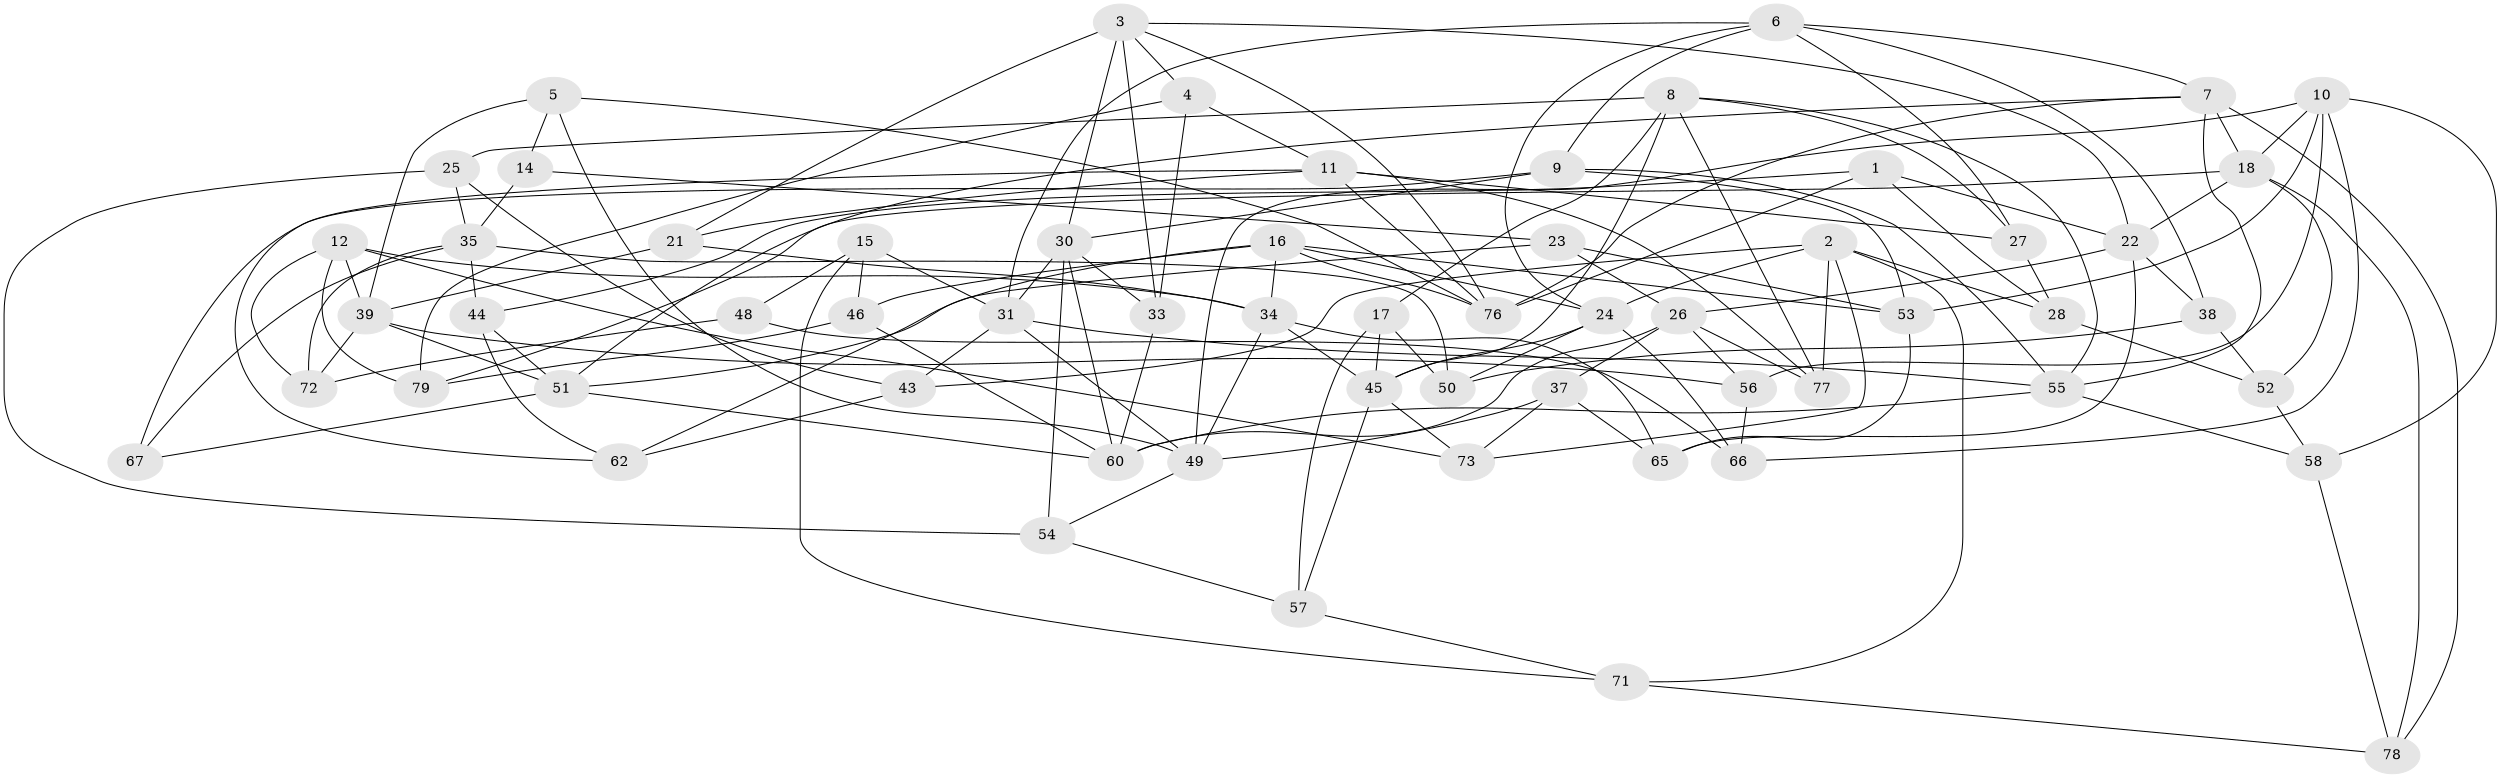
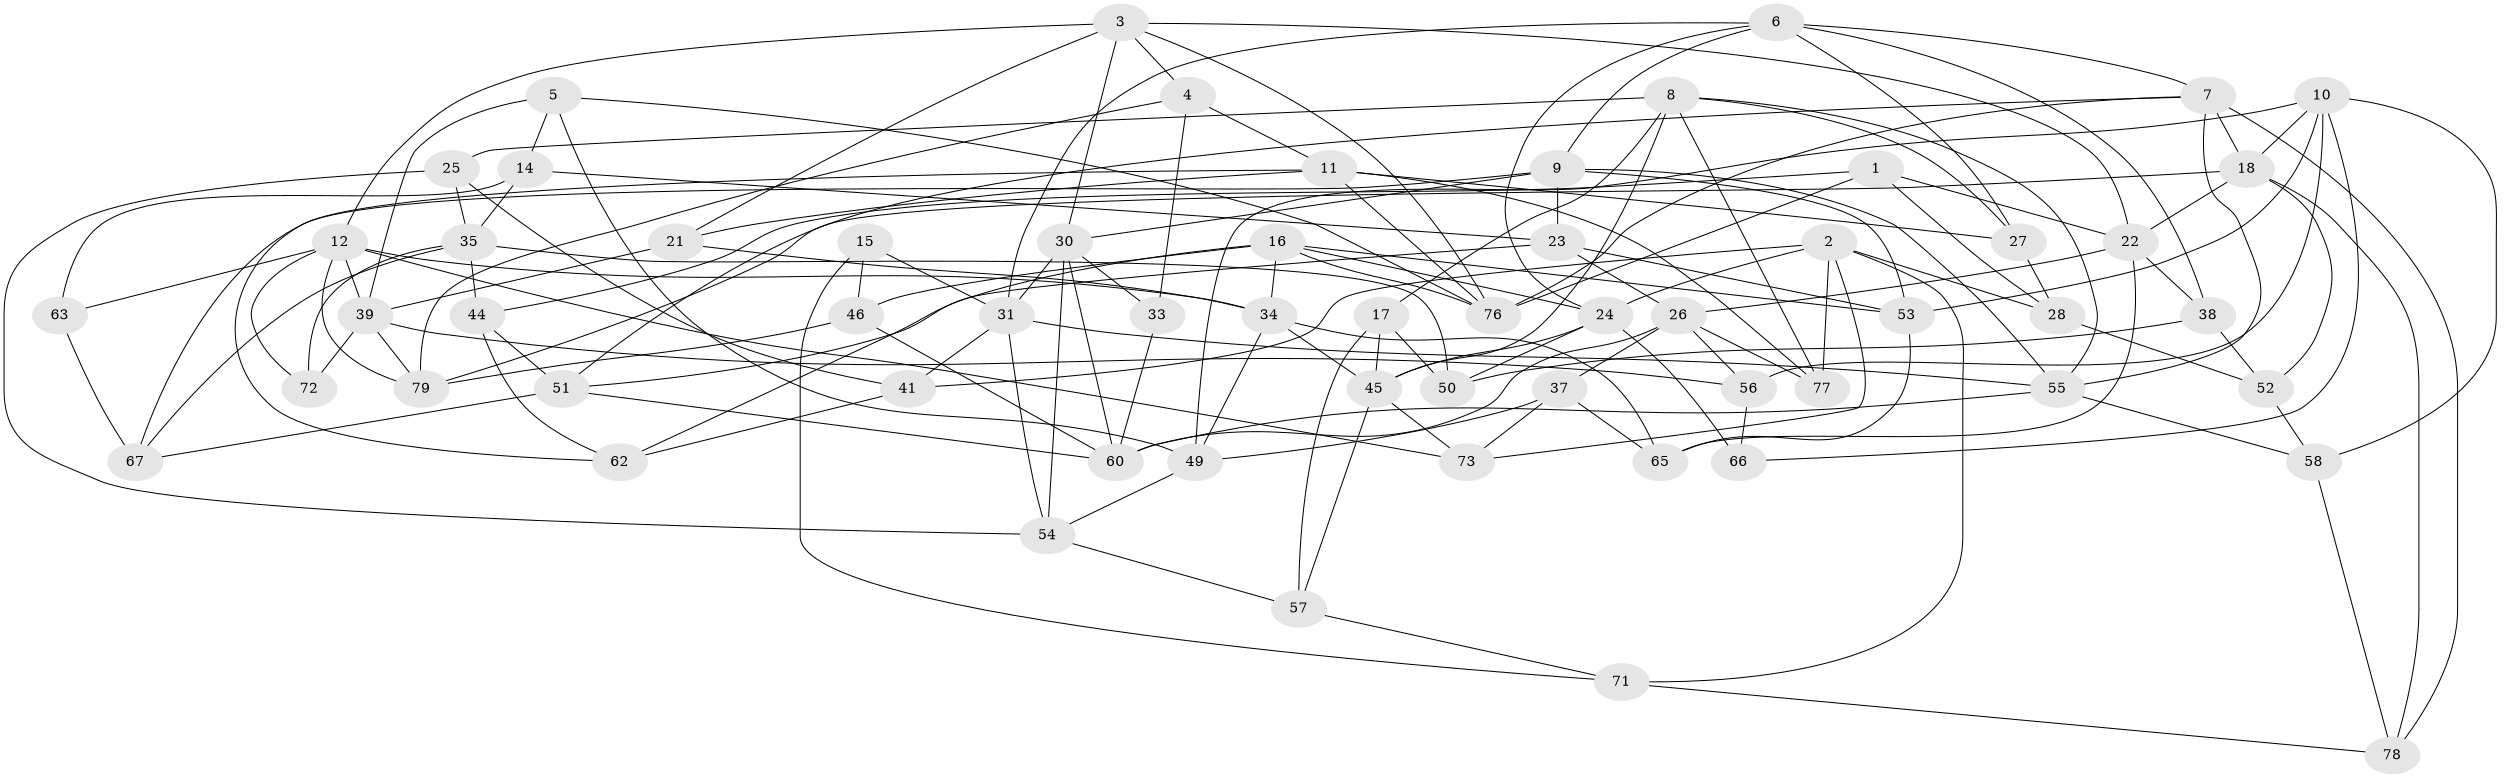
edge "3" -- "33": now "3" -- "12"
edge "9" -- "23": added
node "63": added
node "48": removed
edge "39" -- "51": now "39" -- "79"
edge "31" -- "49": now "31" -- "54"
node "43": label "43" -> "41"
